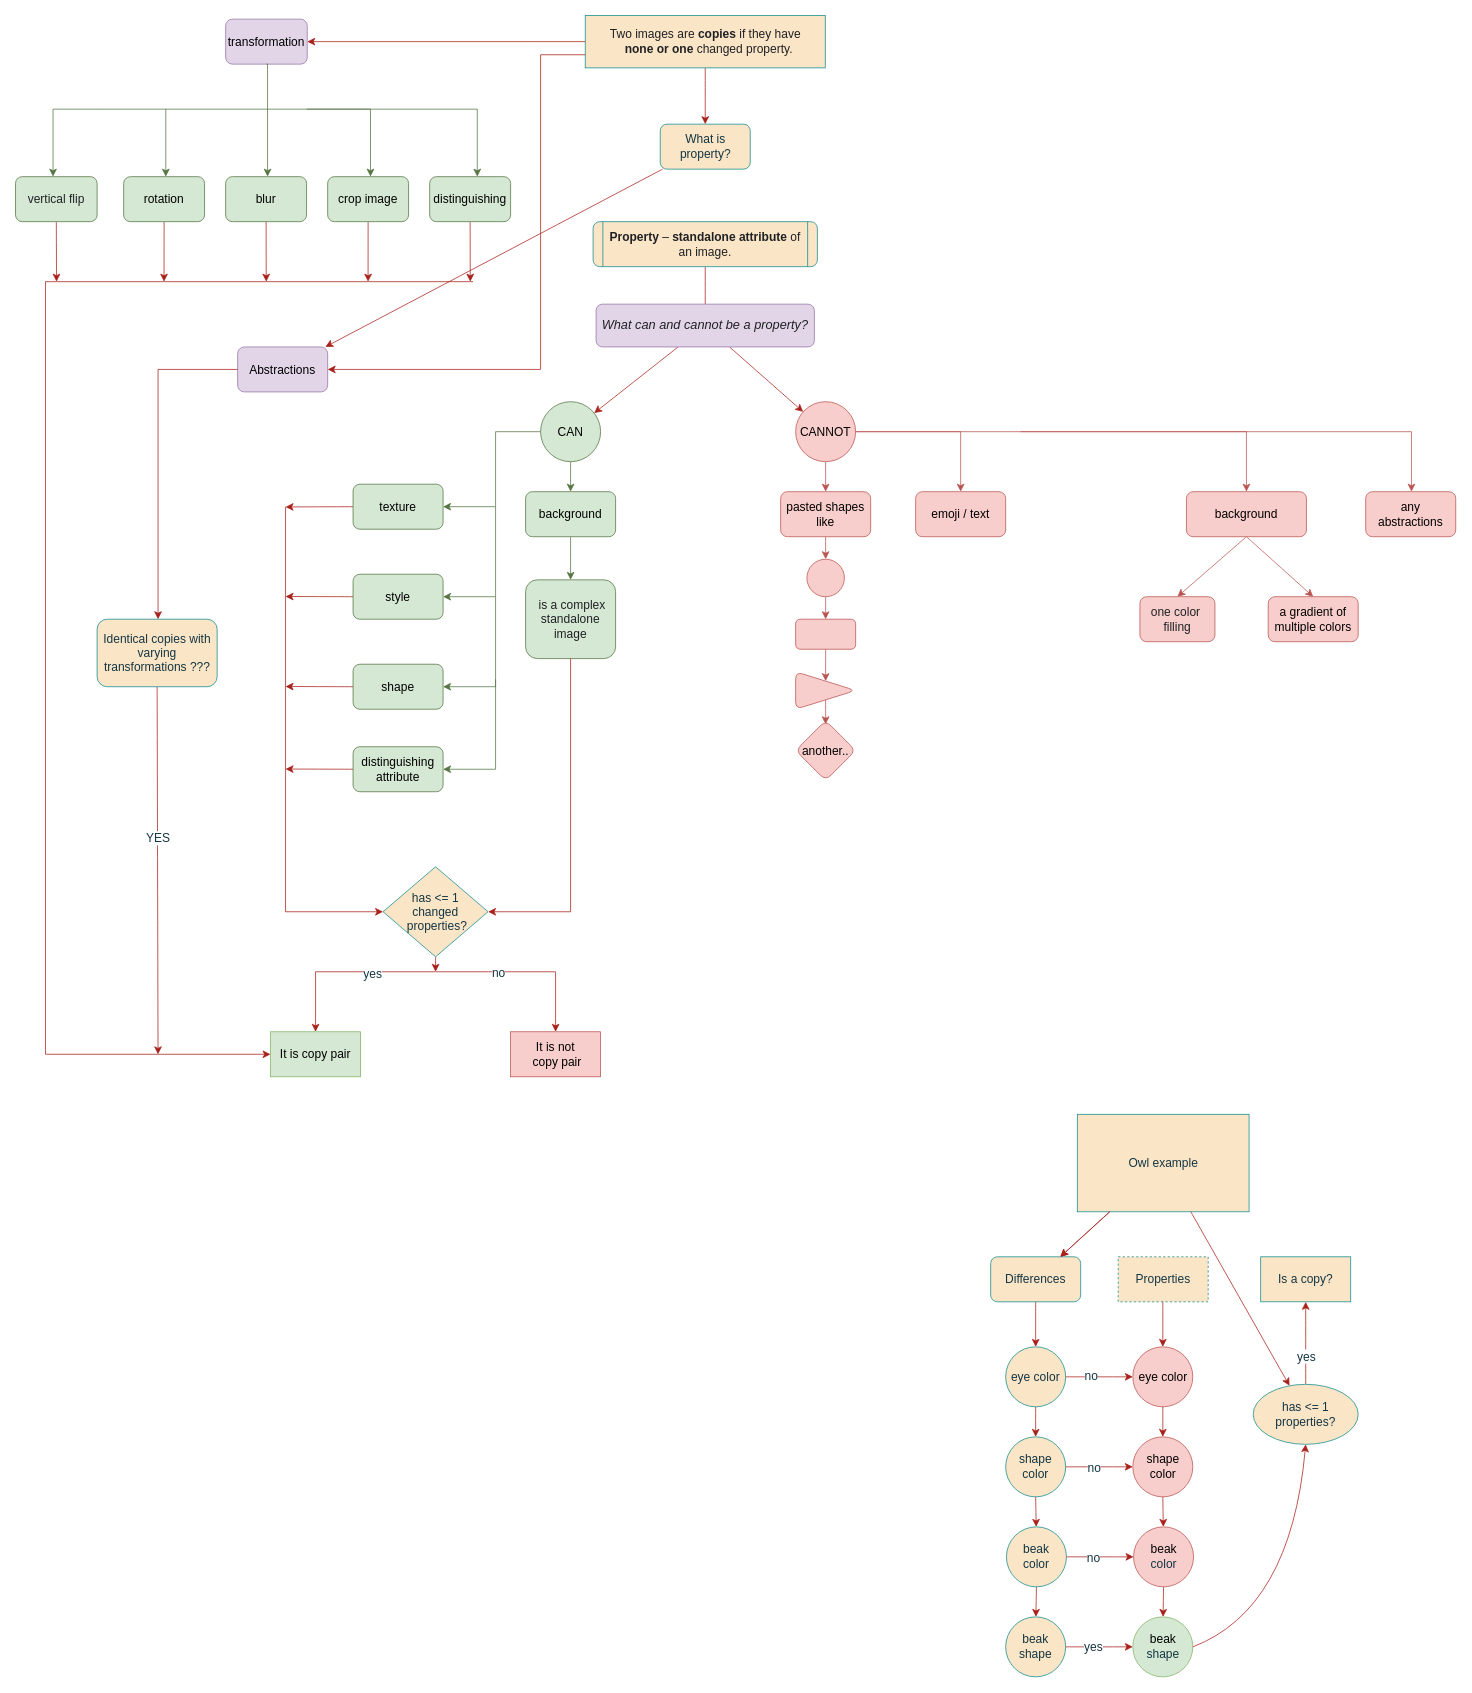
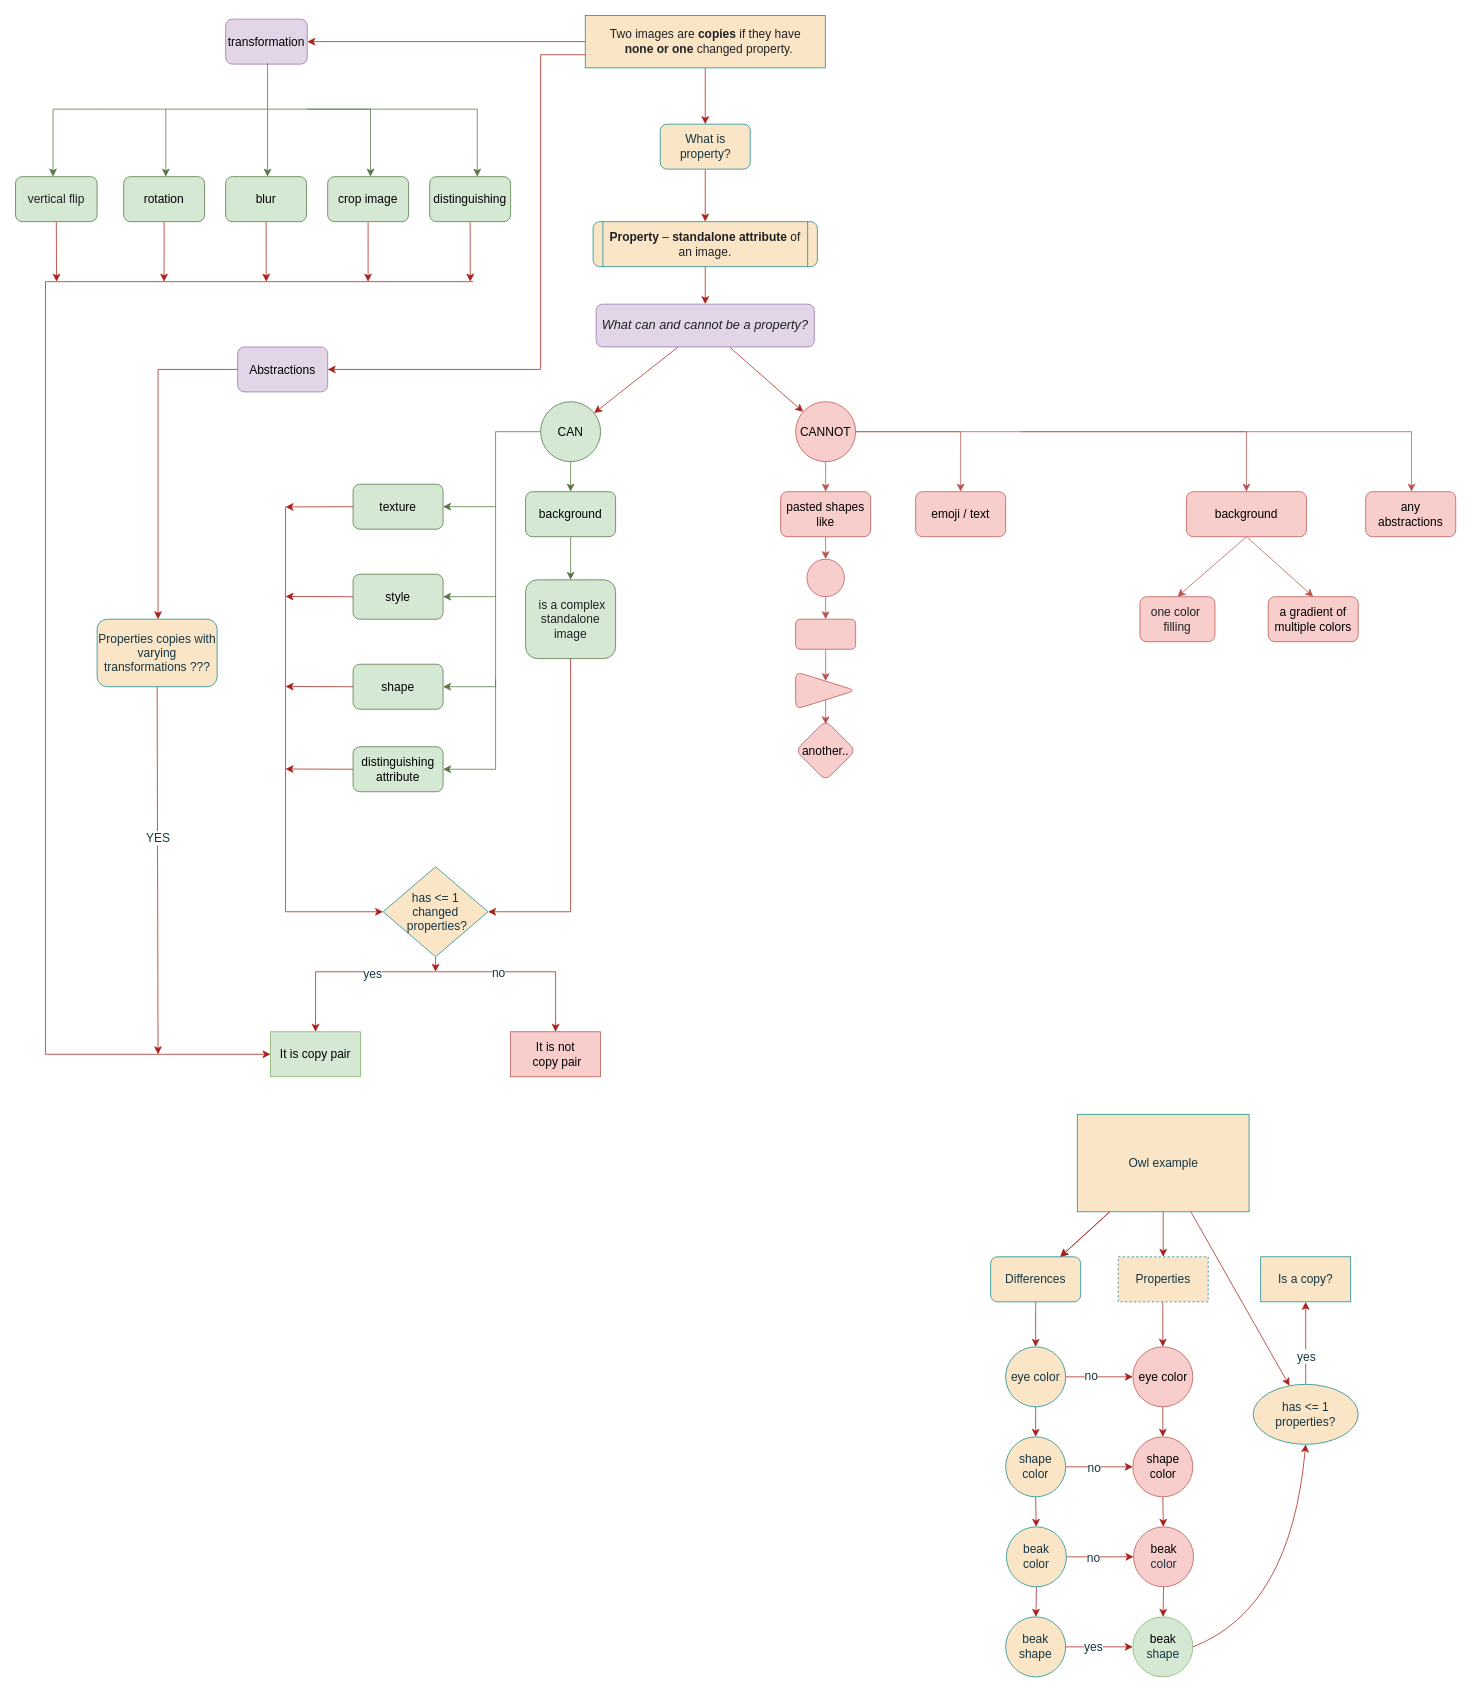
edge "What is property?" -> "Abstractions": now "What is property?" -> "Property – standalone attribute of an image."
edge "Property – standalone attribute of an image." -- "What can and cannot be a property?": arrowhead none -> classic
node "Identical copies with varying transformations ???": label "Identical copies with varying transformations ???" -> "Properties copies with varying transformations ???"
edge "Owl example" -> "Properties": added
